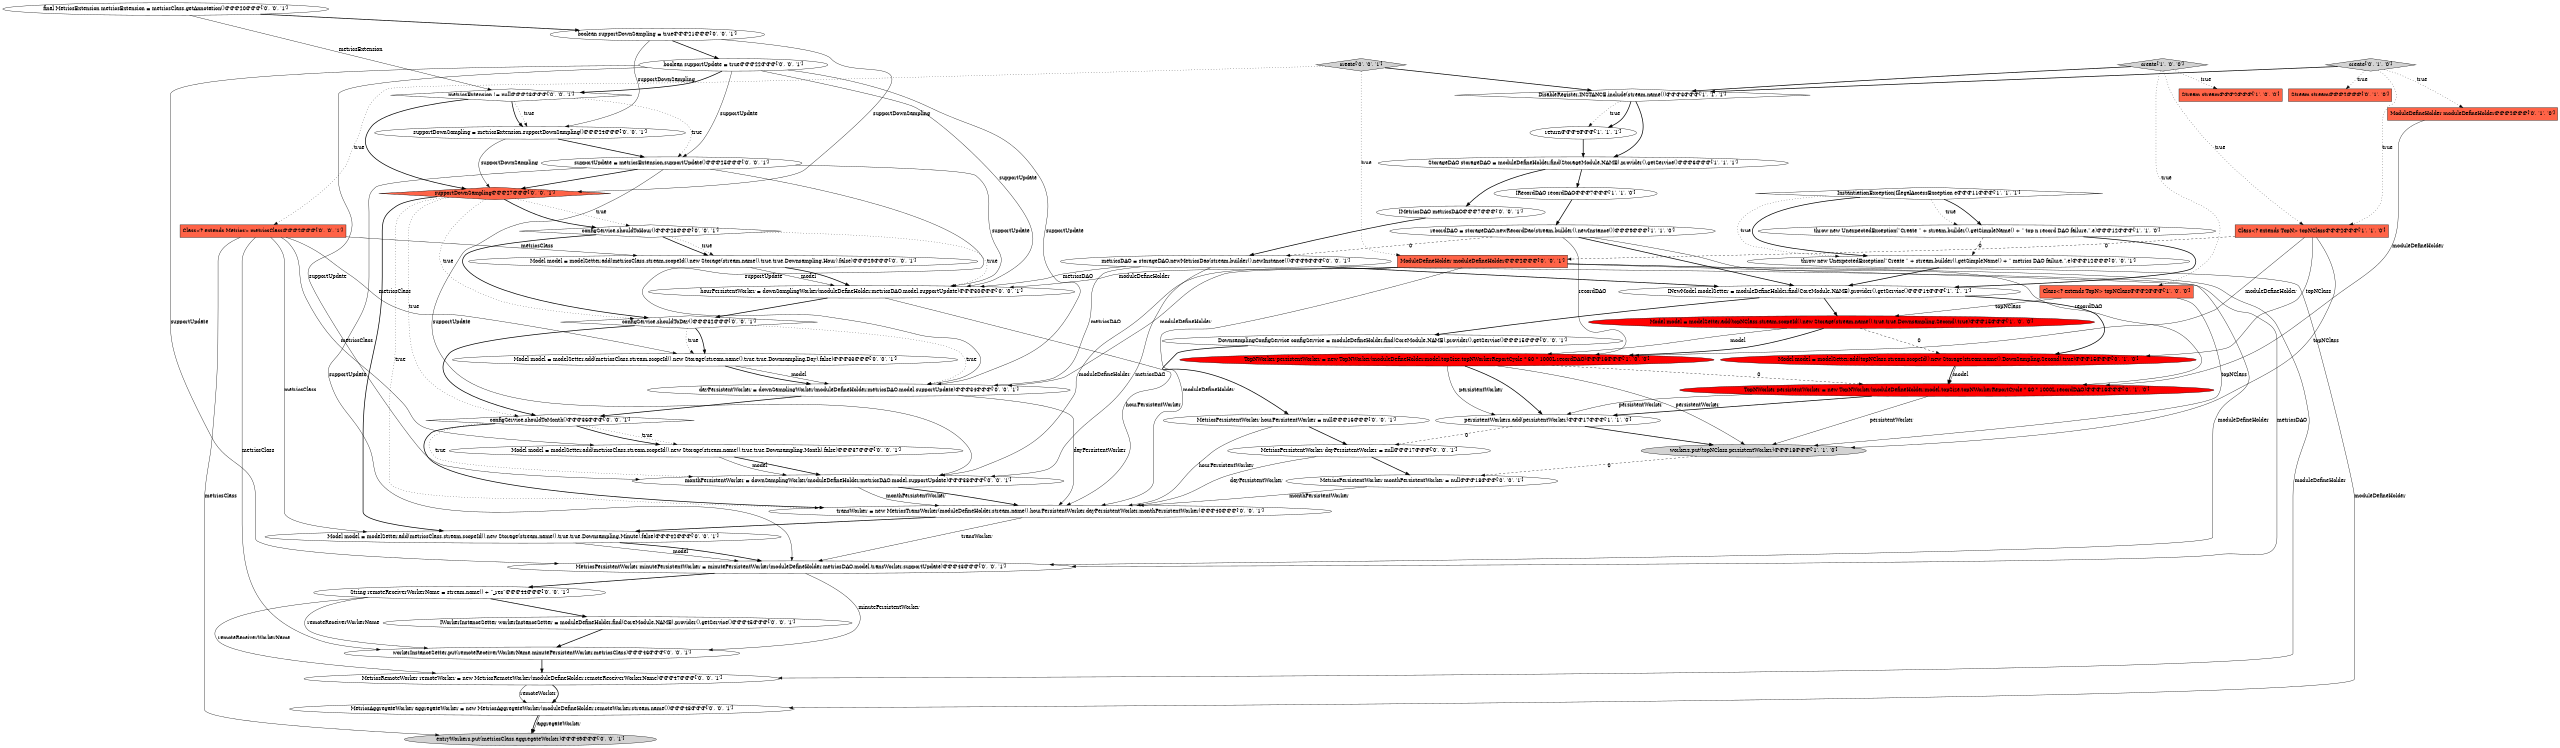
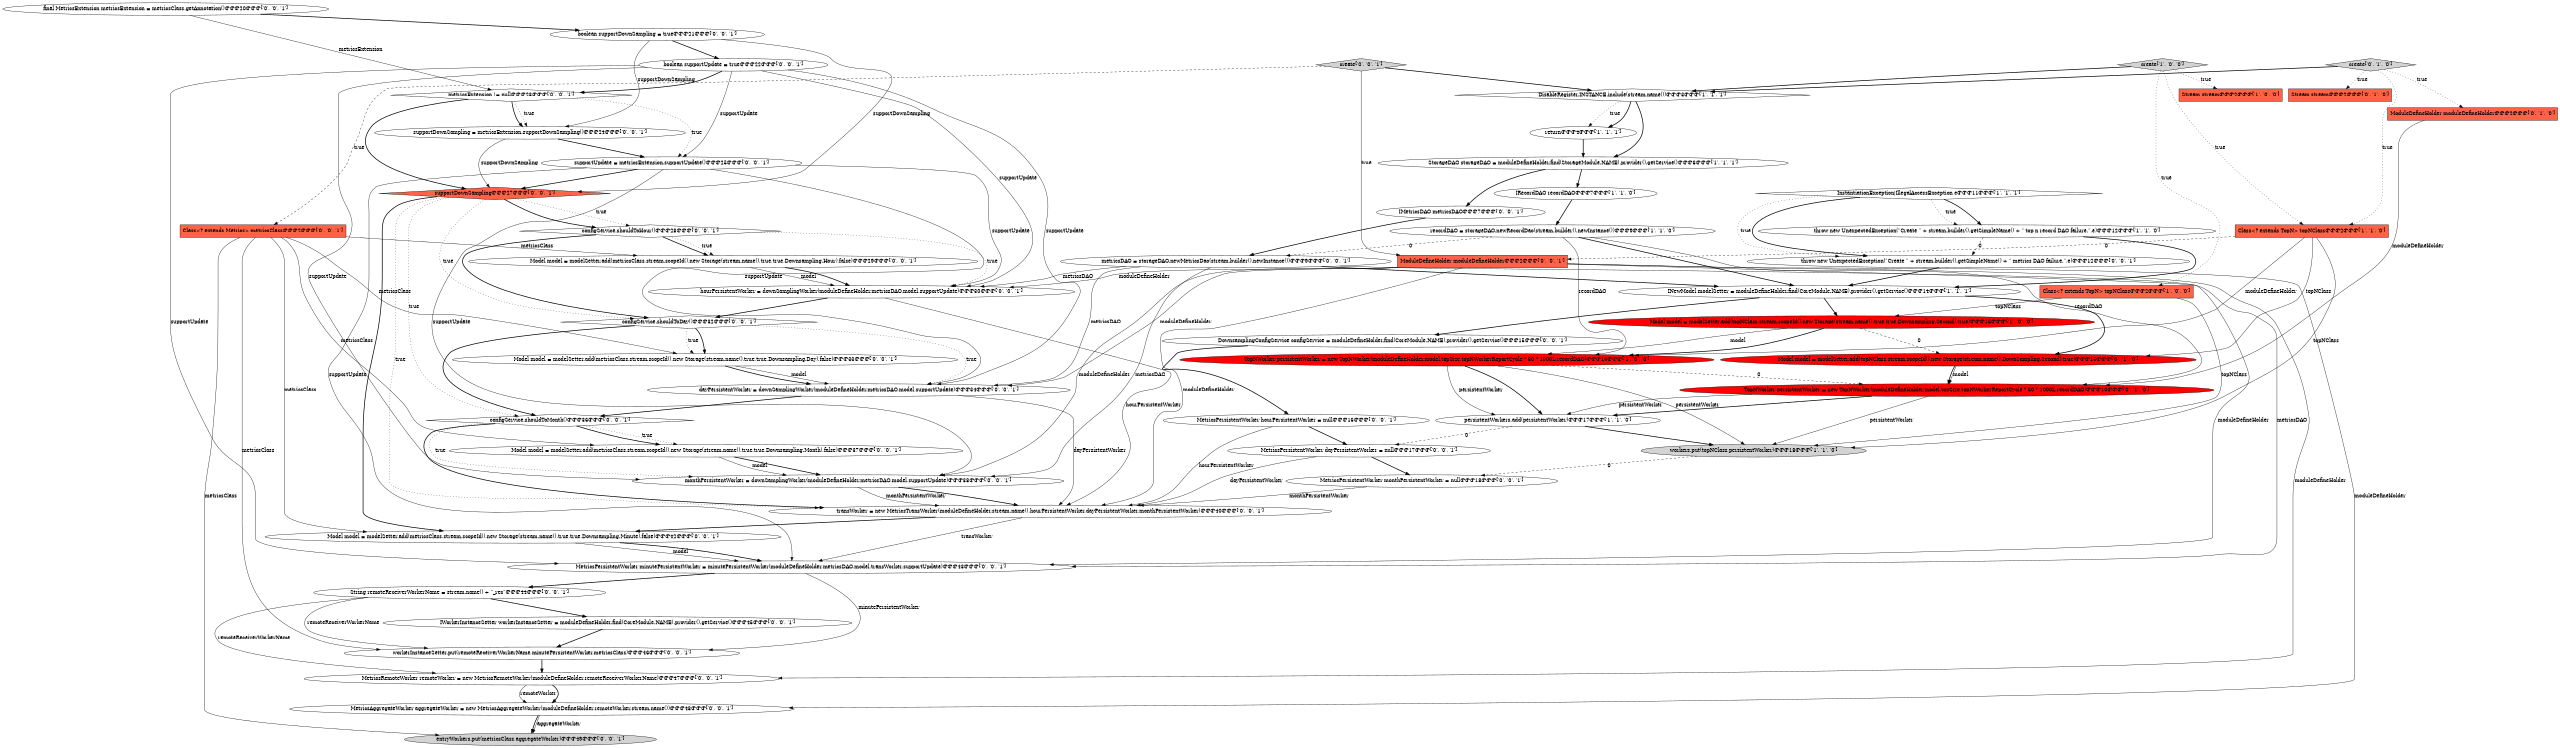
edge "create['0', '0', '1']" -> "Class<? extends Metrics> metricsClass@@@2@@@['0', '0', '1']": style dotted -> dashed
edge "create['0', '0', '1']" -> "ModuleDefineHolder moduleDefineHolder@@@2@@@['0', '0', '1']": style dotted -> solid
